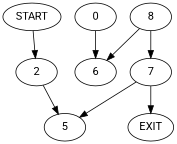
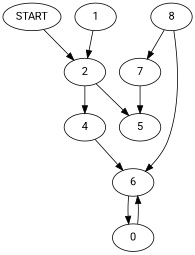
node "1": added
node "4": added
node "EXIT": removed
edge "6" -> "0": added
